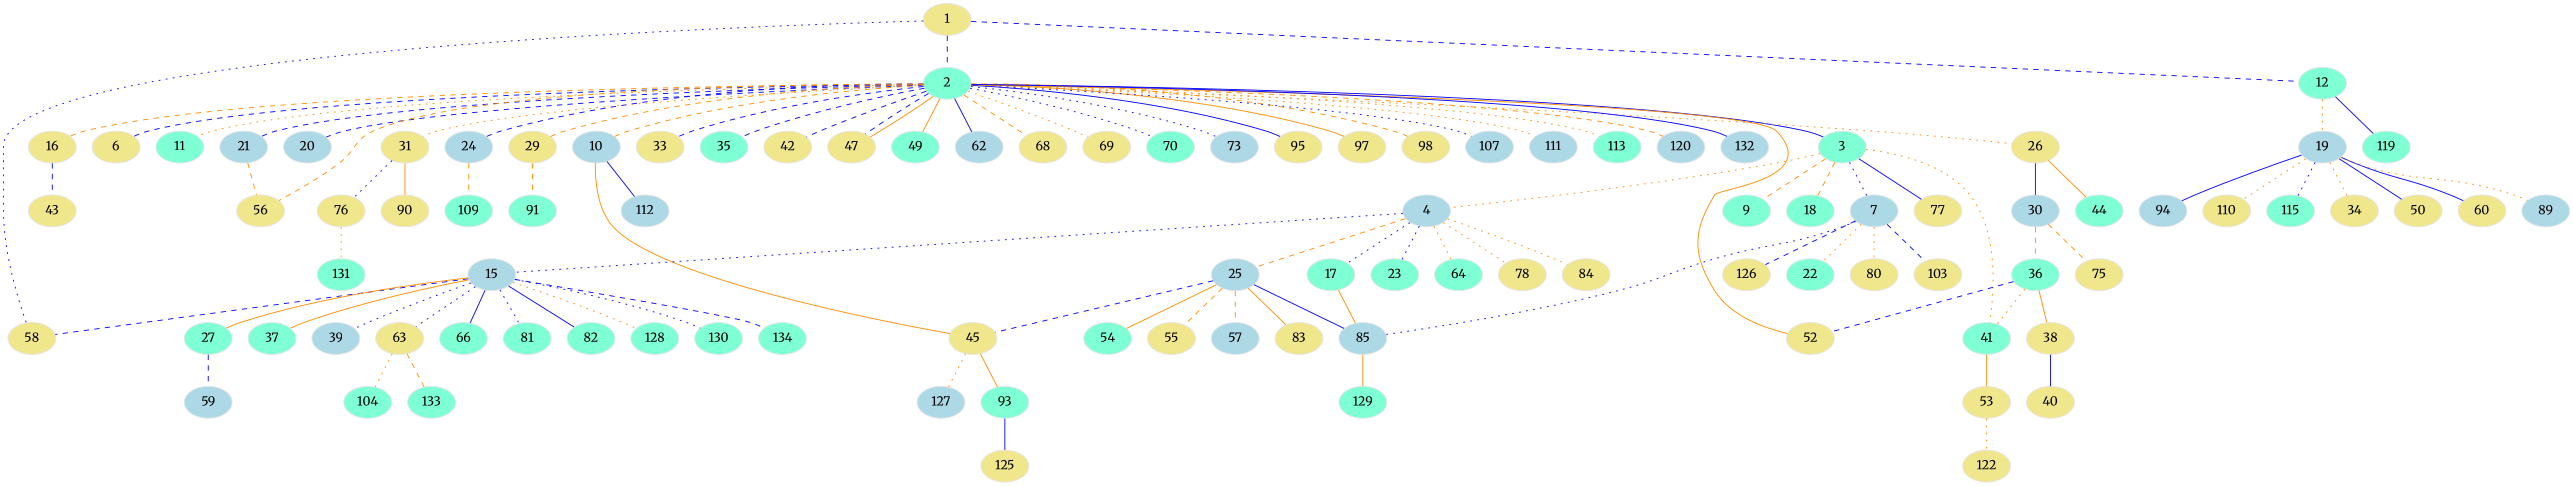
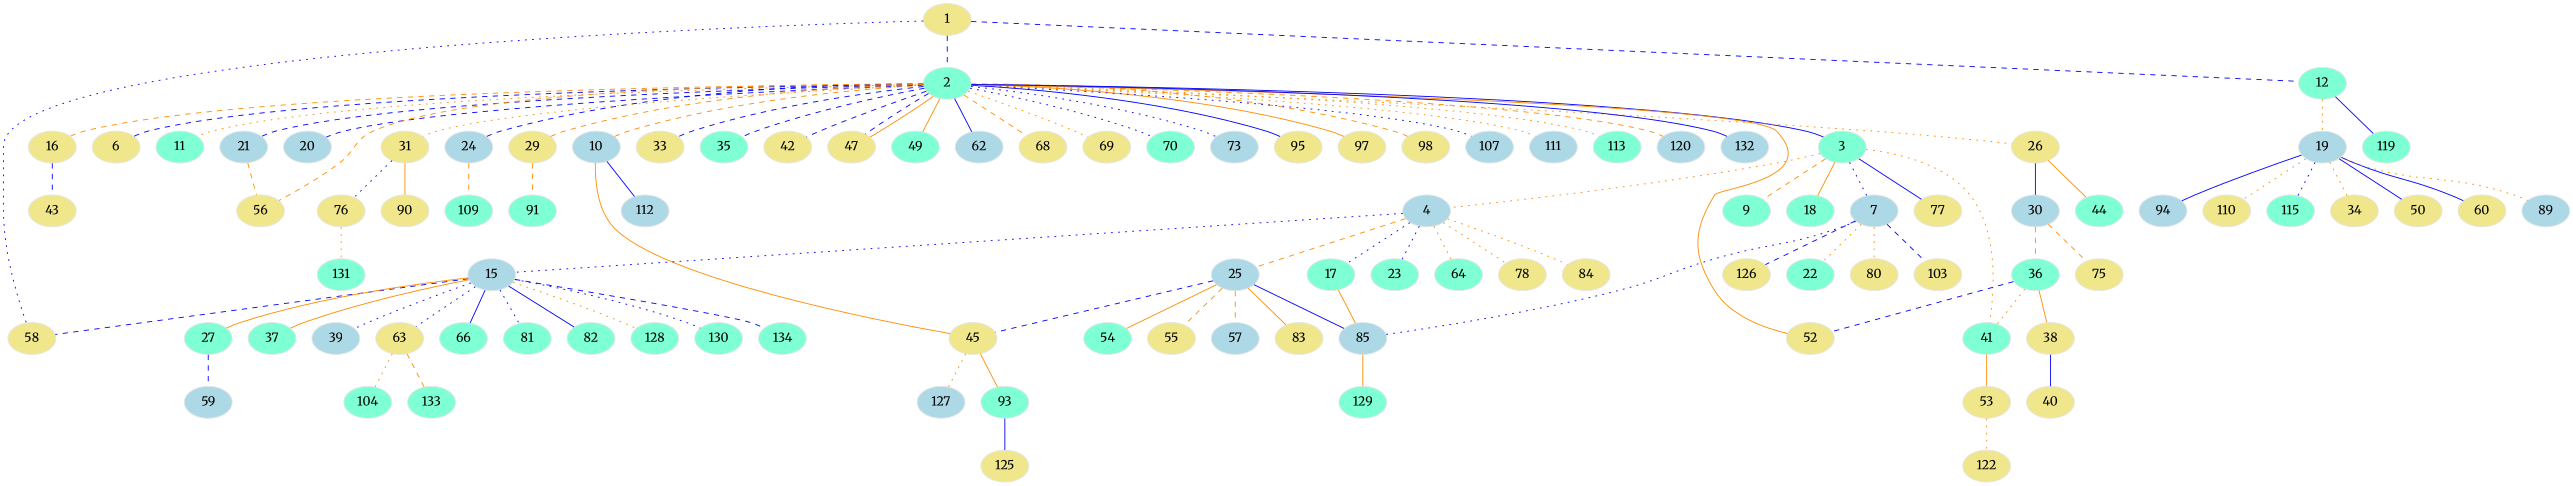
edge "3" -- "18": style dashed -> solid
